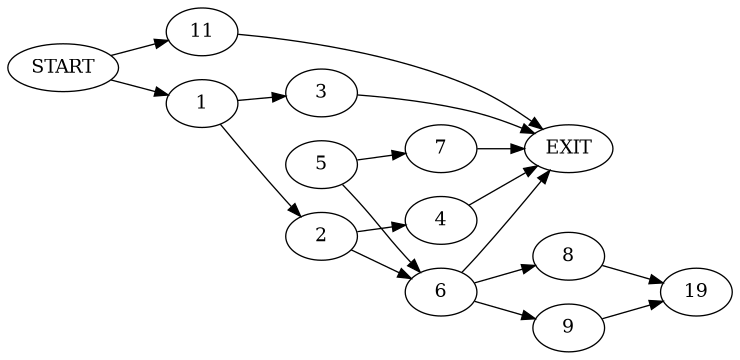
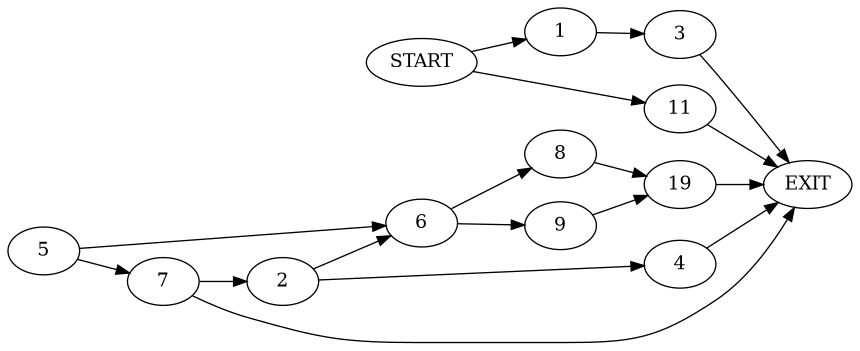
edge "1" -> "2": now "7" -> "2"
edge "6" -> "EXIT": now "19" -> "EXIT"
